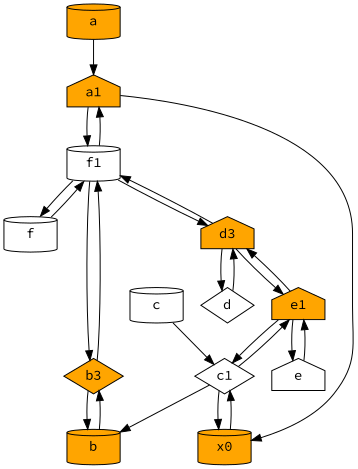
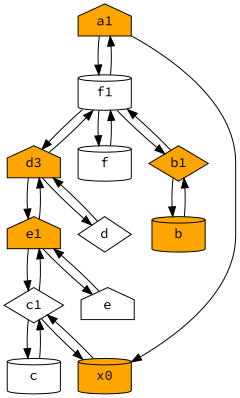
node "a": removed
node "b3": label "b3" -> "b1"
edge "c1" -> "b": now "c1" -> "c"
